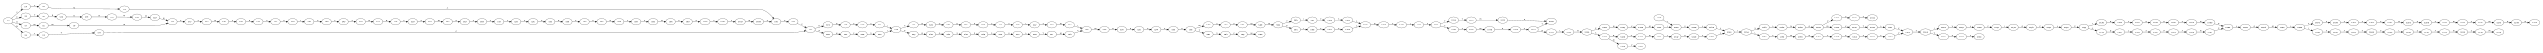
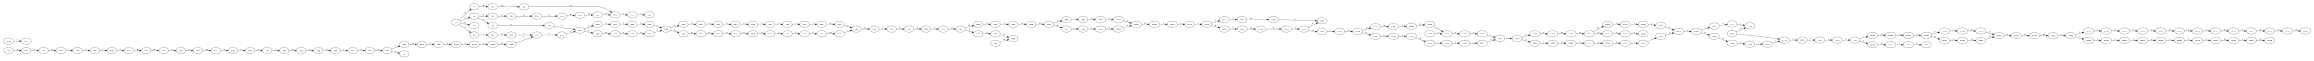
node "S26": removed
edge "S91" -> "S93": now "S88" -> "S93"
edge "S169" -> "S171": reversed
edge "S185" -> "S187": now "S184" -> "S187"
edge "S87" -> "S90": reversed
edge "S3" -> "S7": now "S2" -> "S7"
edge "S126" -> "S128": removed, label "N"
node "S172": added
